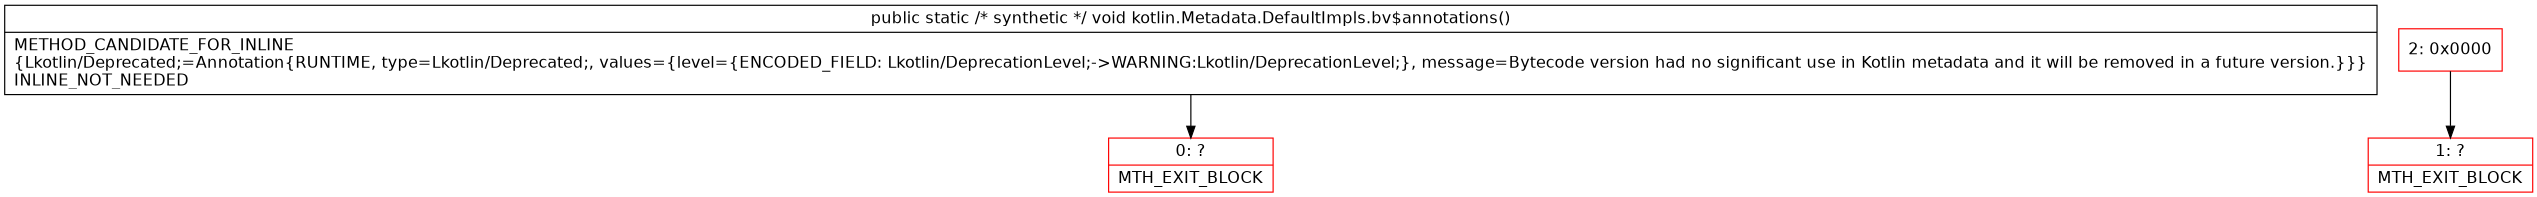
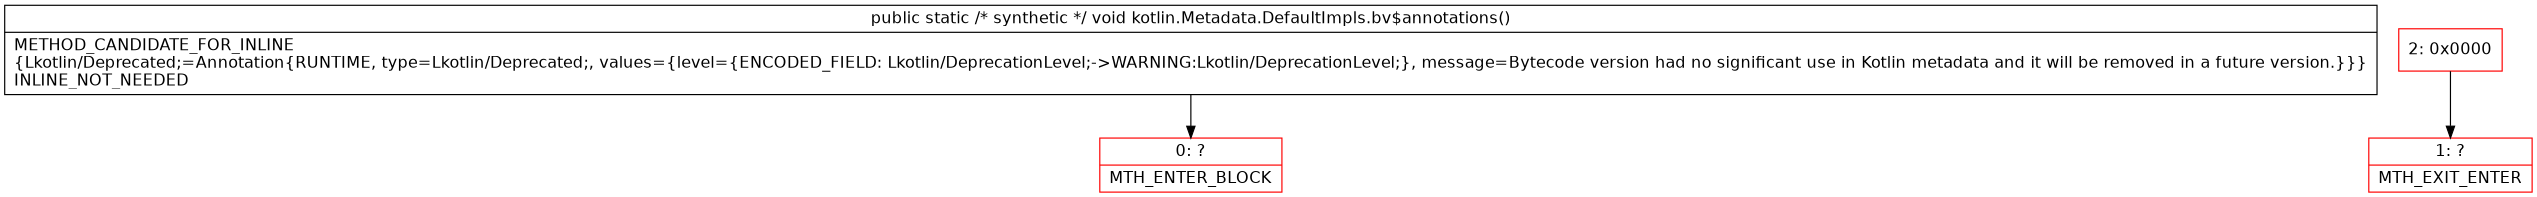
node "0: ?": text "MTH_EXIT_BLOCK" -> "MTH_ENTER_BLOCK"
node "1: ?": text "MTH_EXIT_BLOCK" -> "MTH_EXIT_ENTER"
